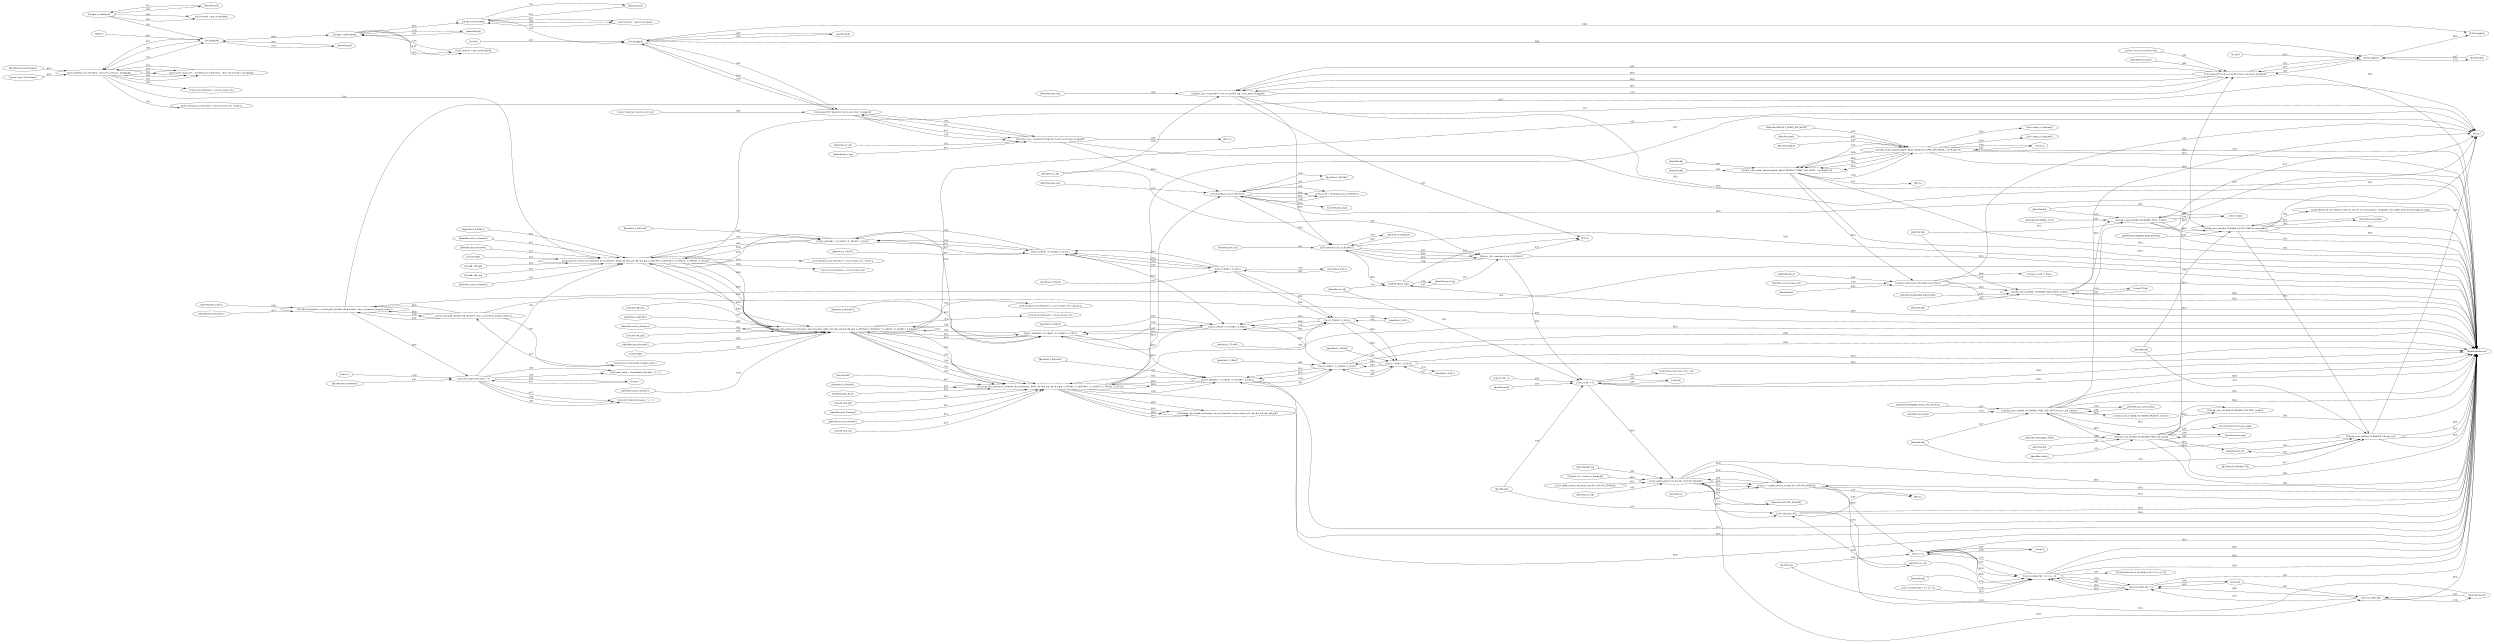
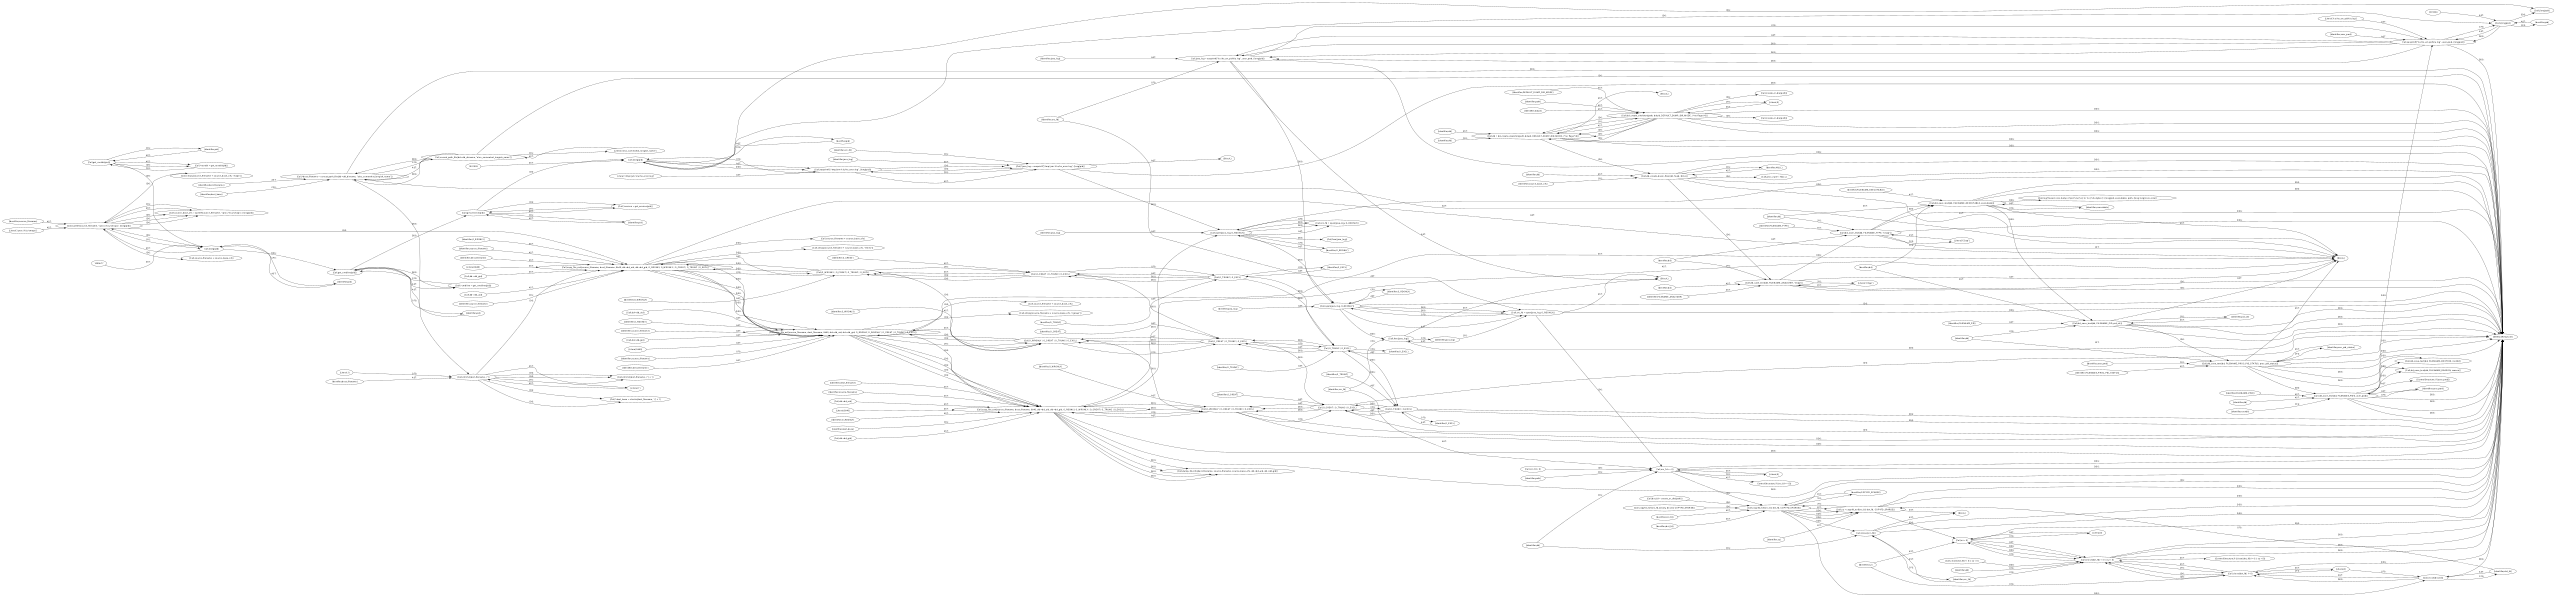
edge "(Call,dd_create_basic_files(dd, fsuid, NULL))" -> "(Identifier,NULL)": added, label "CFG:"
edge "(Call,*rootdir = get_rootdir(pid))" -> "(Call,get_rootdir(pid))": added, label "CFG:"
edge "(Call,dd_save_text(dd, FILENAME_PWD, user_pwd))" -> "(Identifier,pid_str)": now "(Call,dd_save_text(dd, FILENAME_PWD, user_pwd))" -> "(Call,dd_save_text(dd, FILENAME_REASON, reason))"
